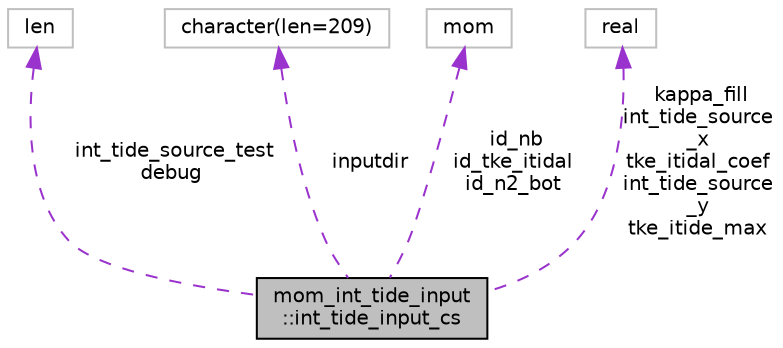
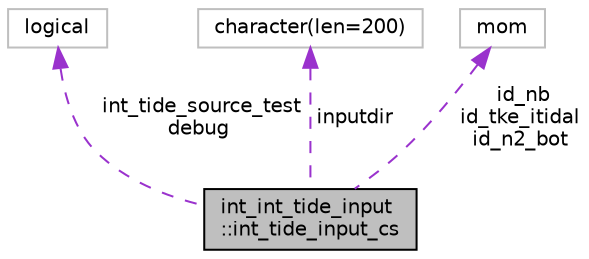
node "len": label "len" -> "logical"
node "character(len=209)": label "character(len=209)" -> "character(len=200)"
node "real": removed
node "mom_int_tide_input ::int_tide_input_cs": label "mom_int_tide_input ::int_tide_input_cs" -> "int_int_tide_input ::int_tide_input_cs"
